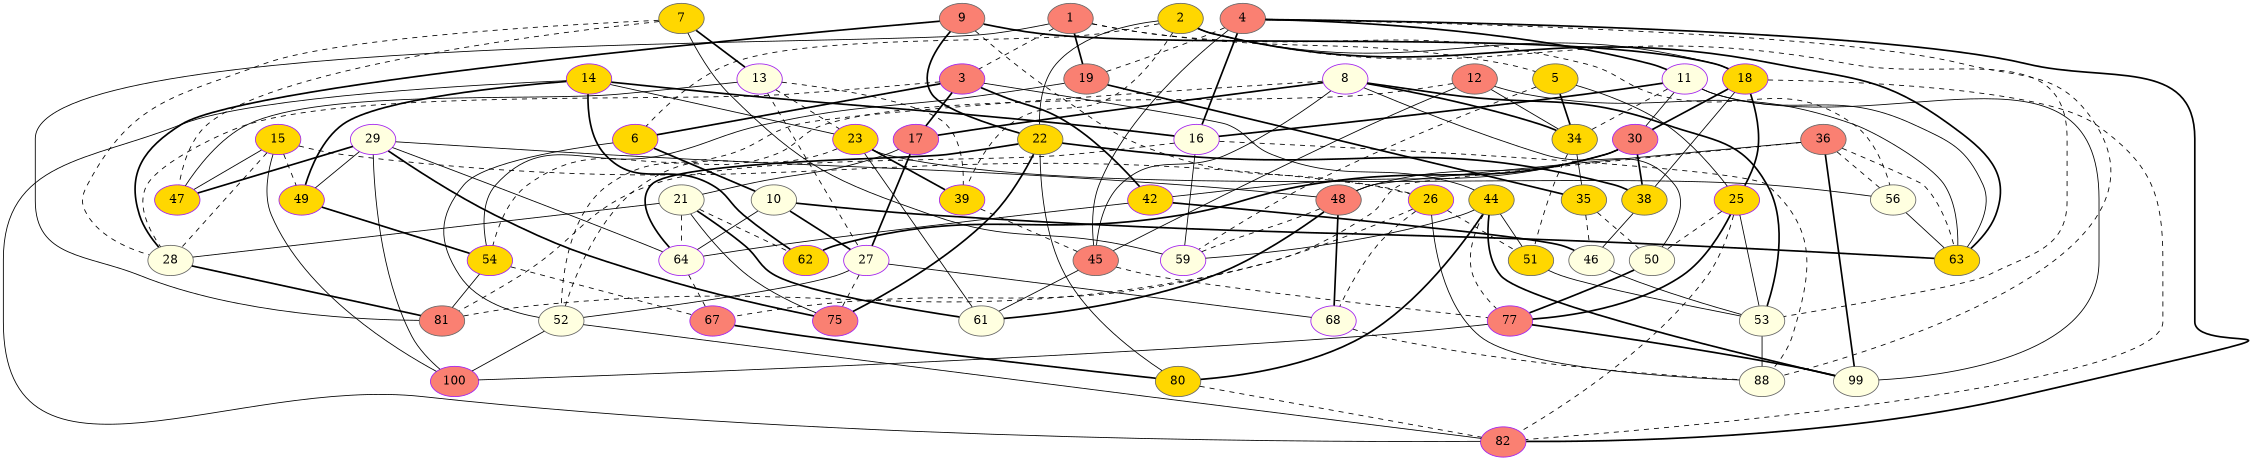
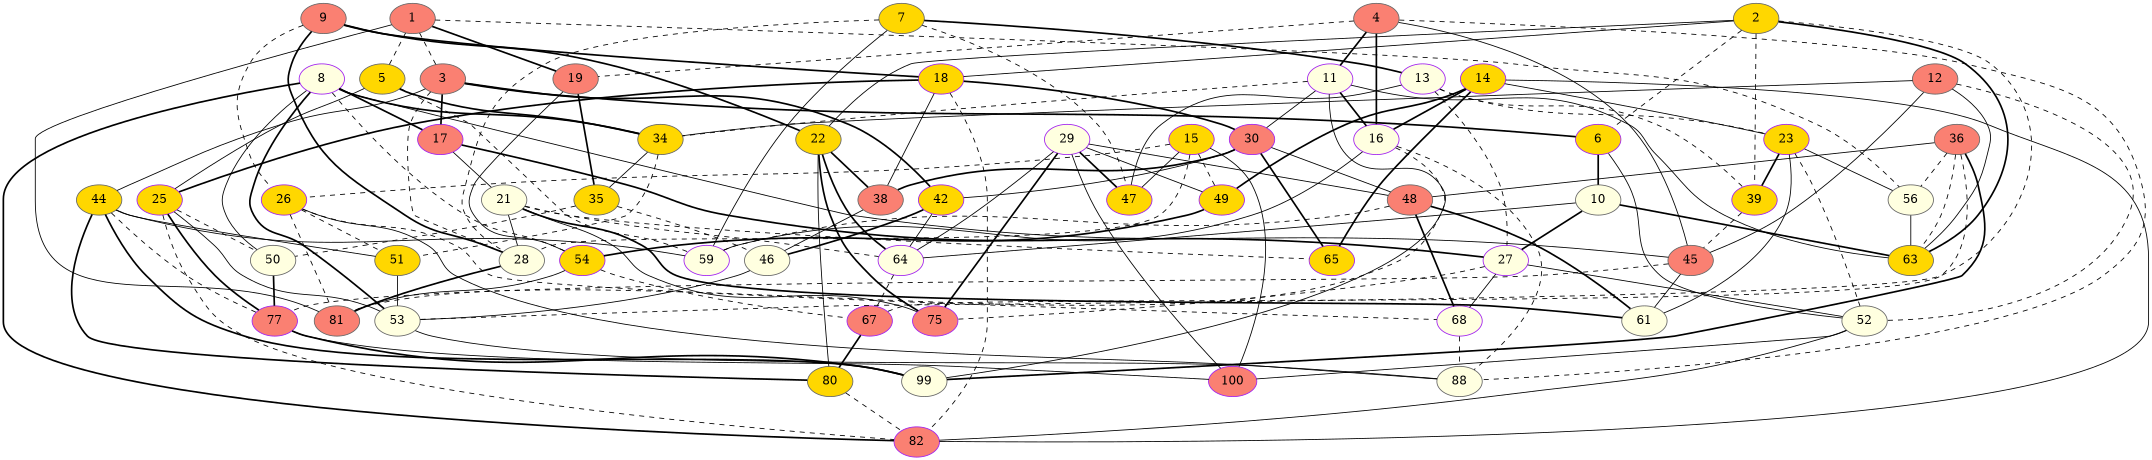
node "3": color purple -> gray40
edge "4" -- "82": now "8" -- "82"
node "38": fillcolor gold -> salmon
node "62": label "62" -> "65"
